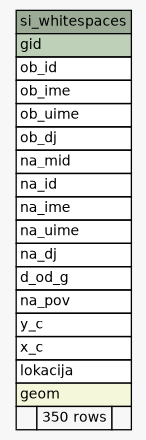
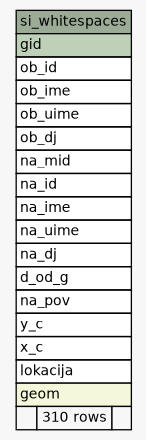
node "si_whitespaces": text "350 rows" -> "310 rows"
